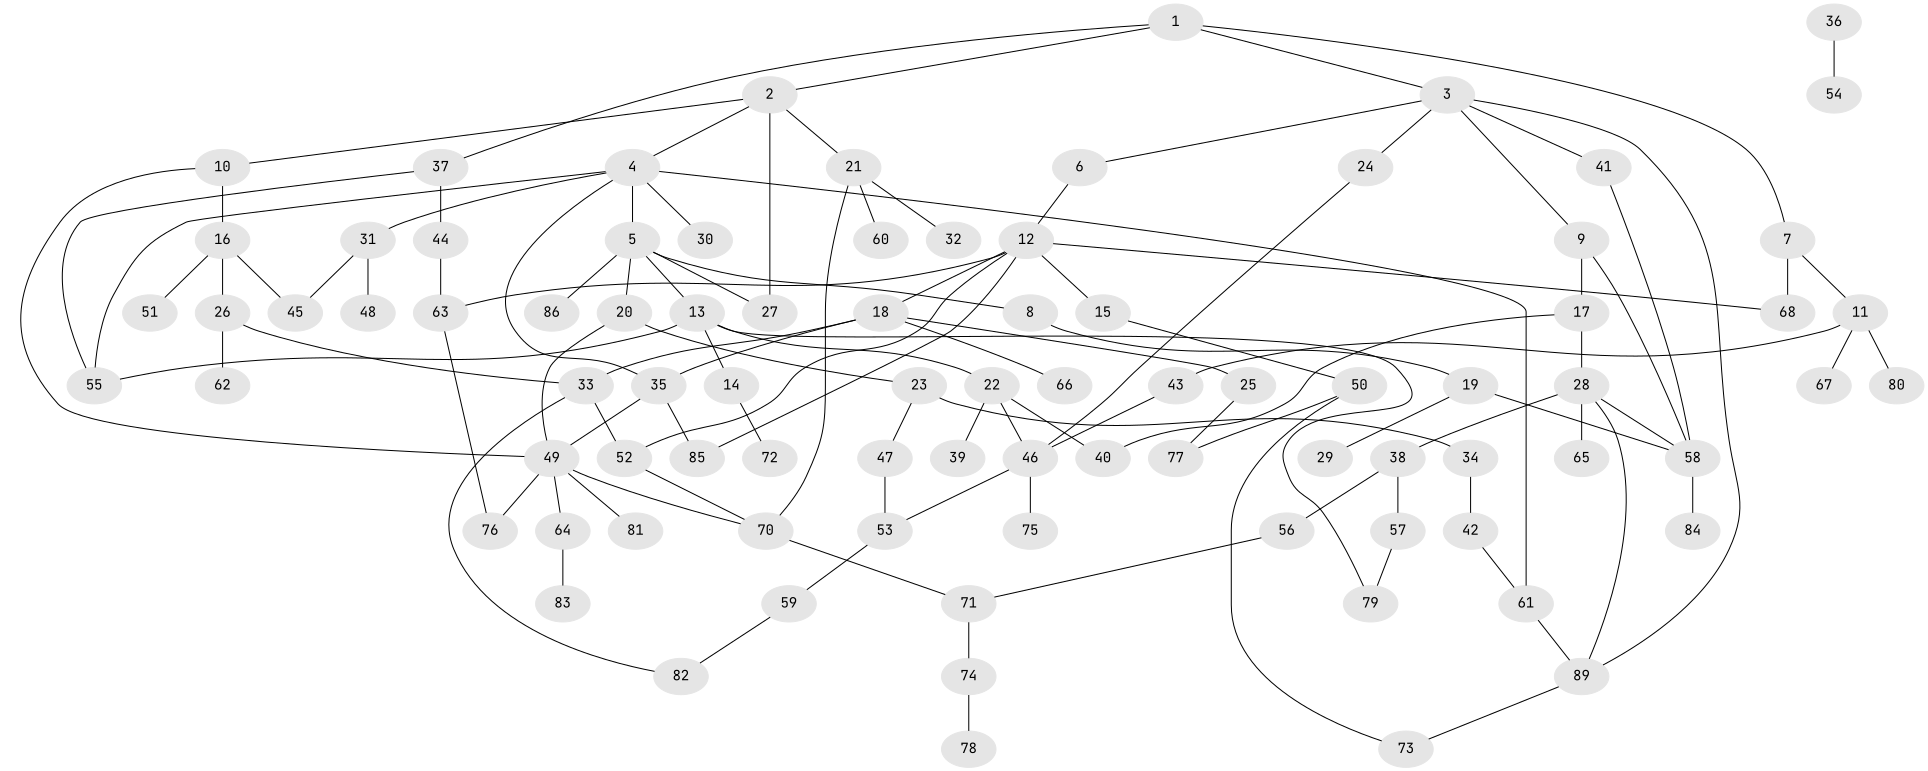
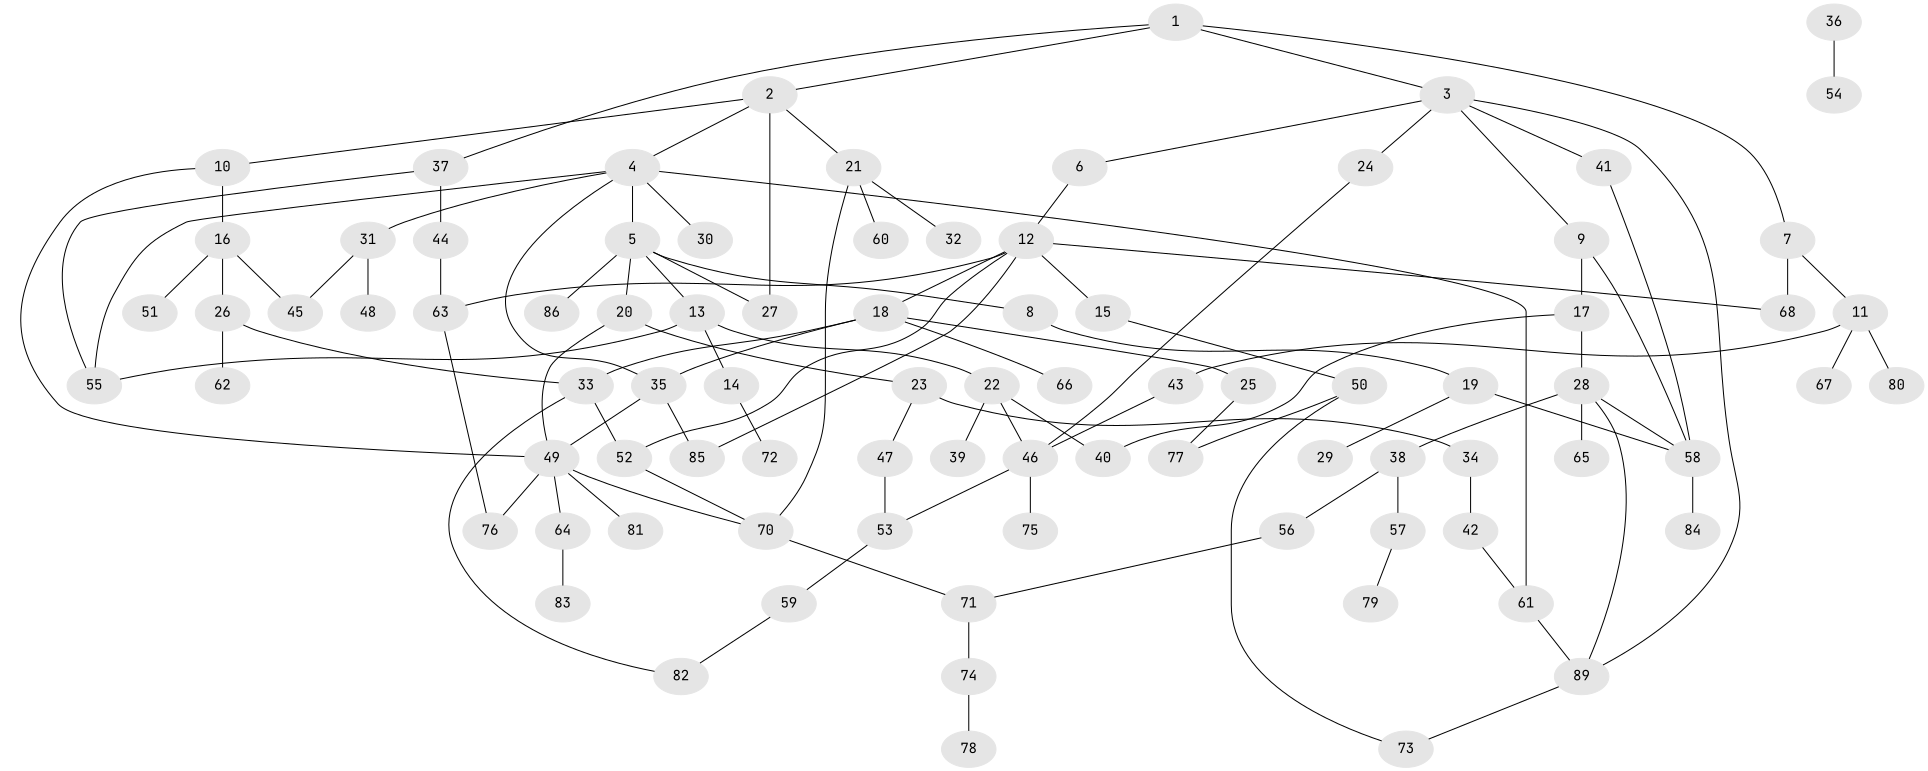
edge "13" -- "79": removed
